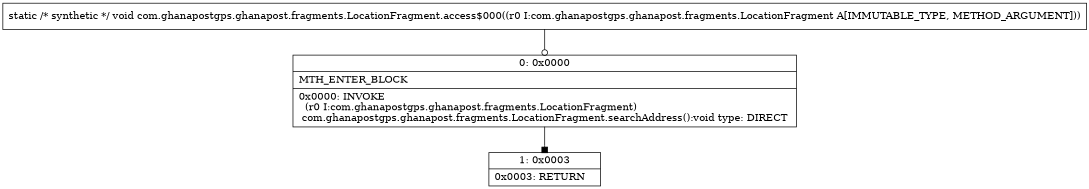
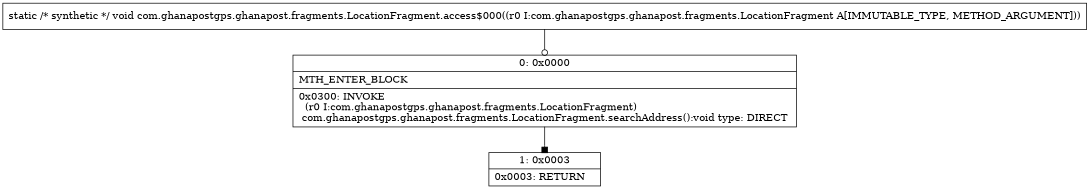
node "0: 0x0000": text "0x0000: INVOKE" -> "0x0300: INVOKE"
